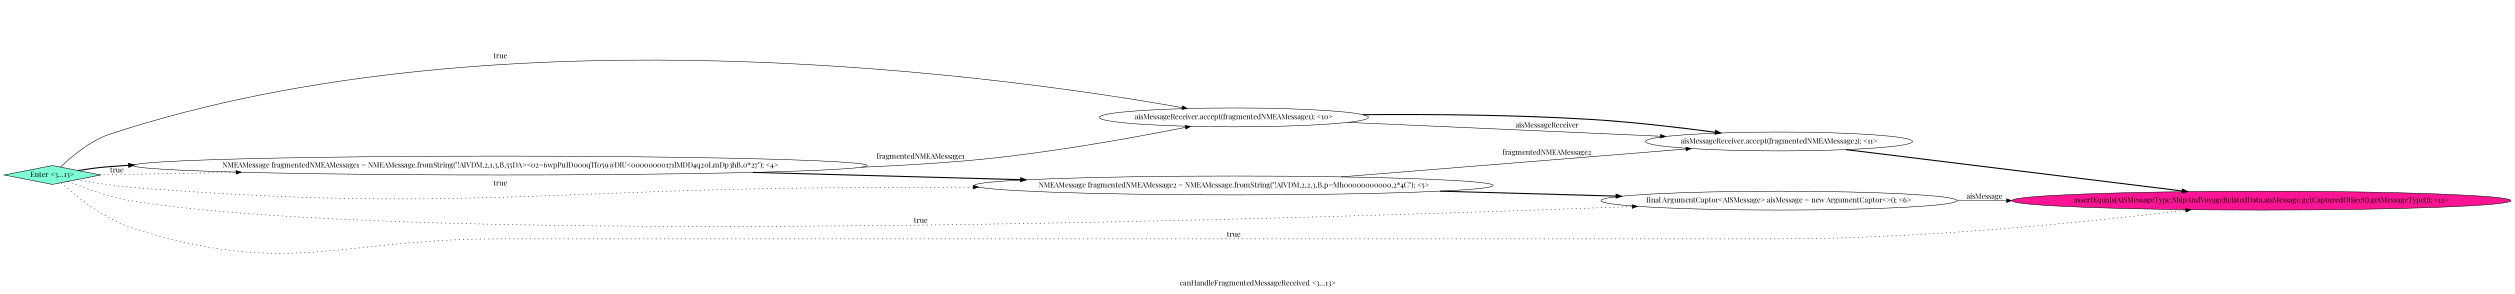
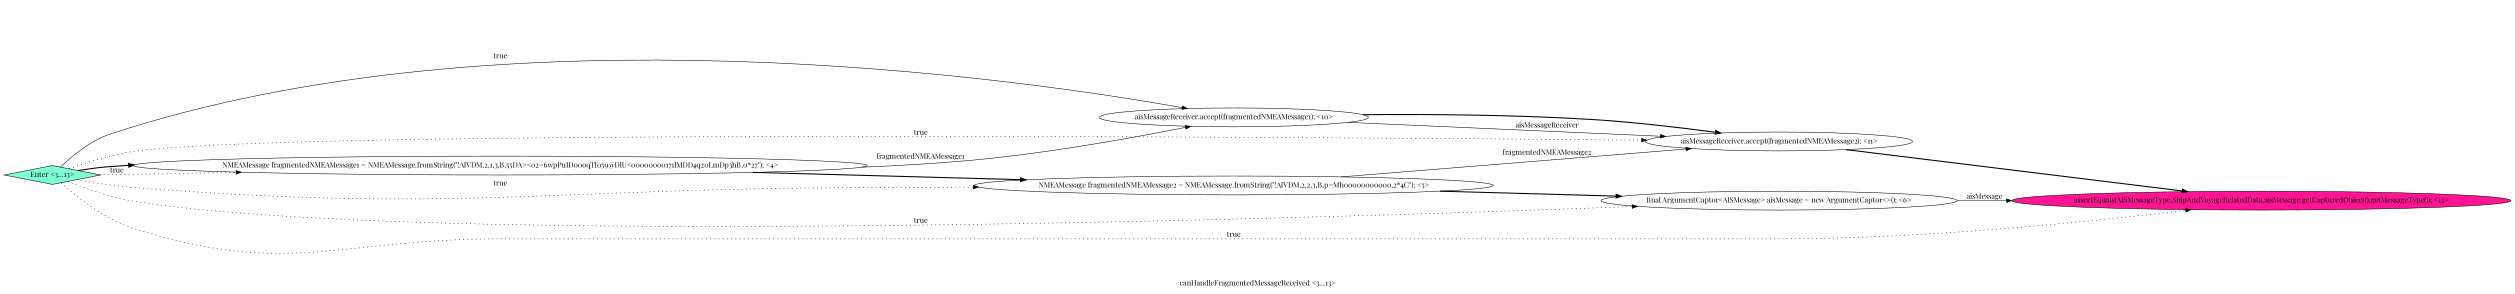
edge "Enter <3...13>" -> "aisMessageReceiver.accept(fragmentedNMEAMessage2); <11>": added, label "true"
